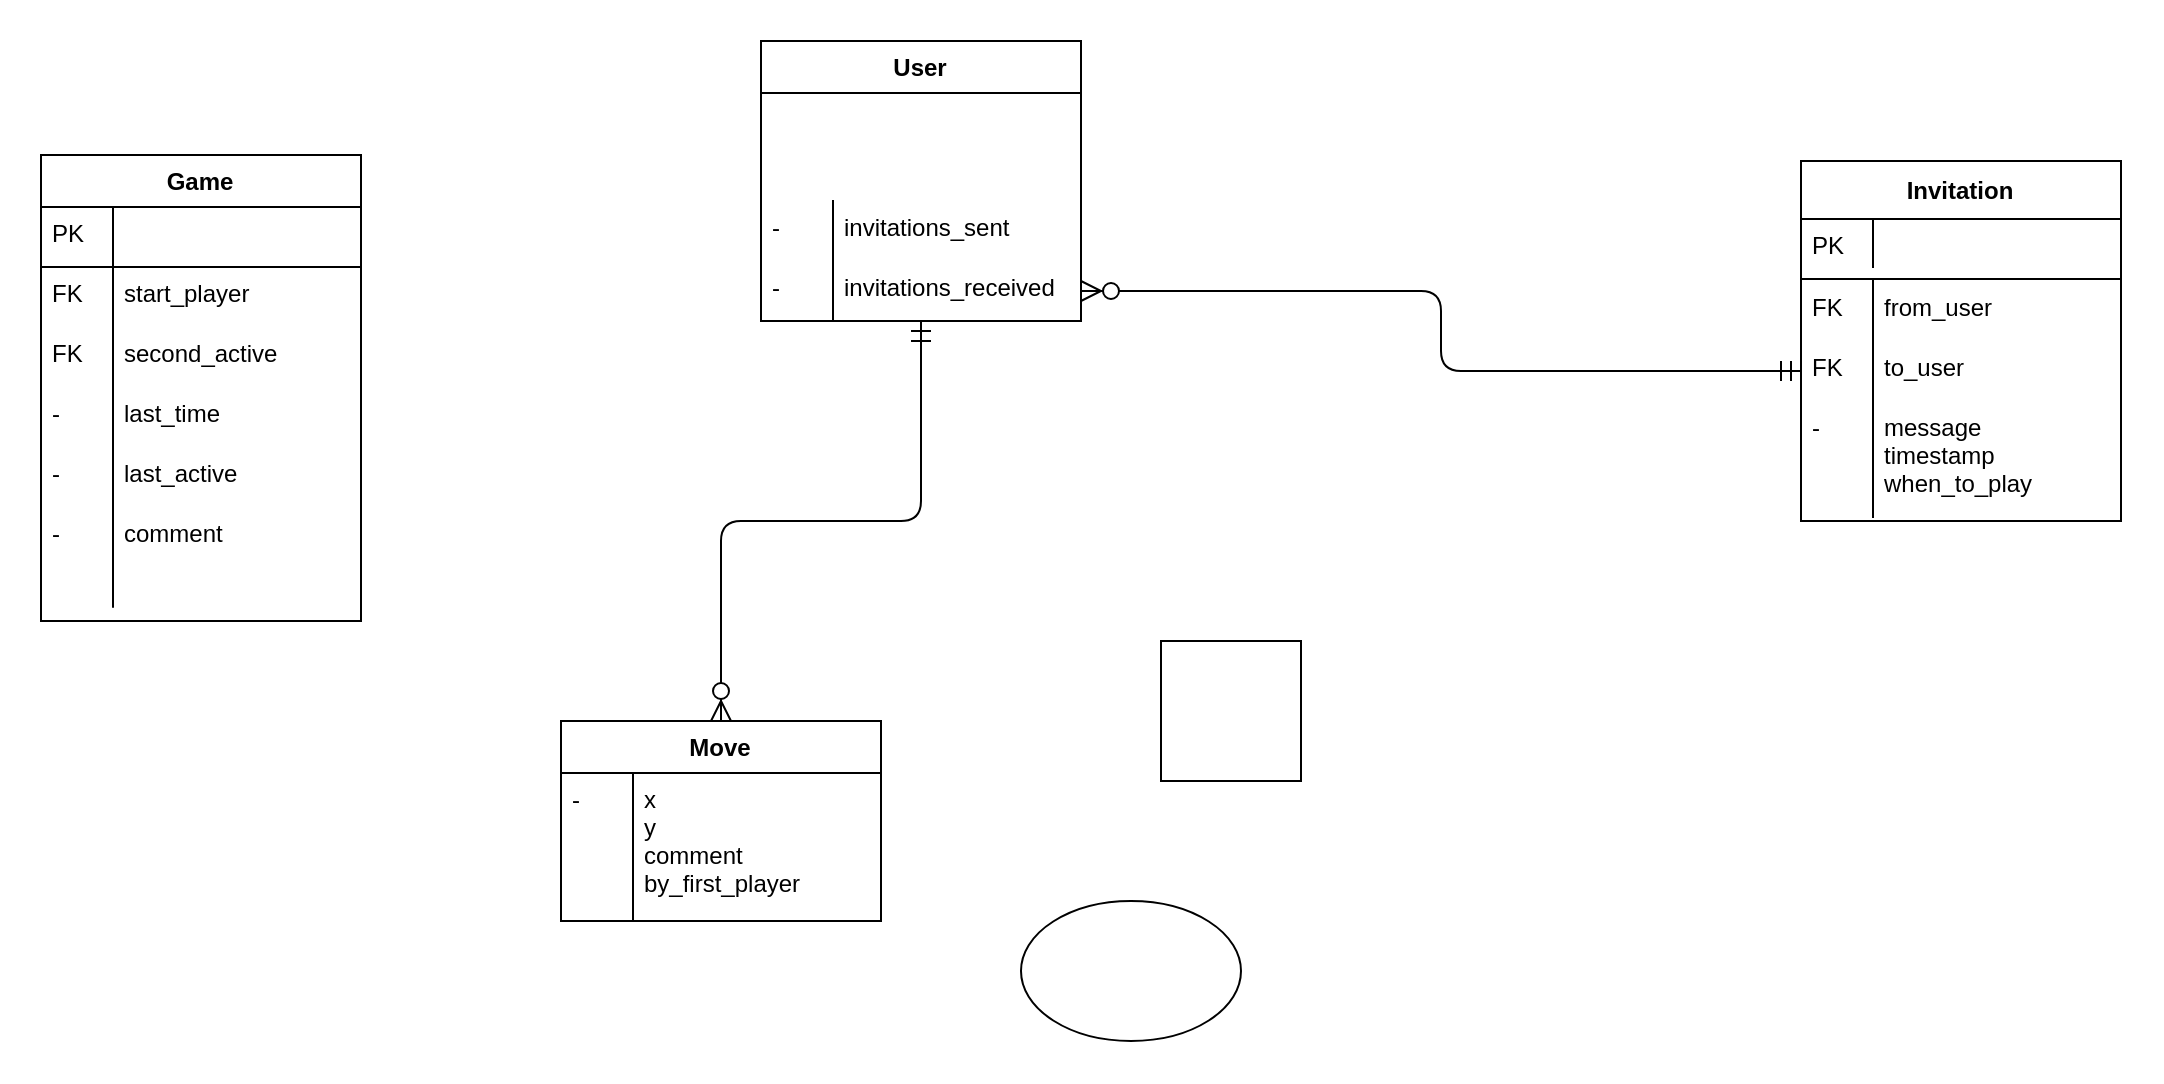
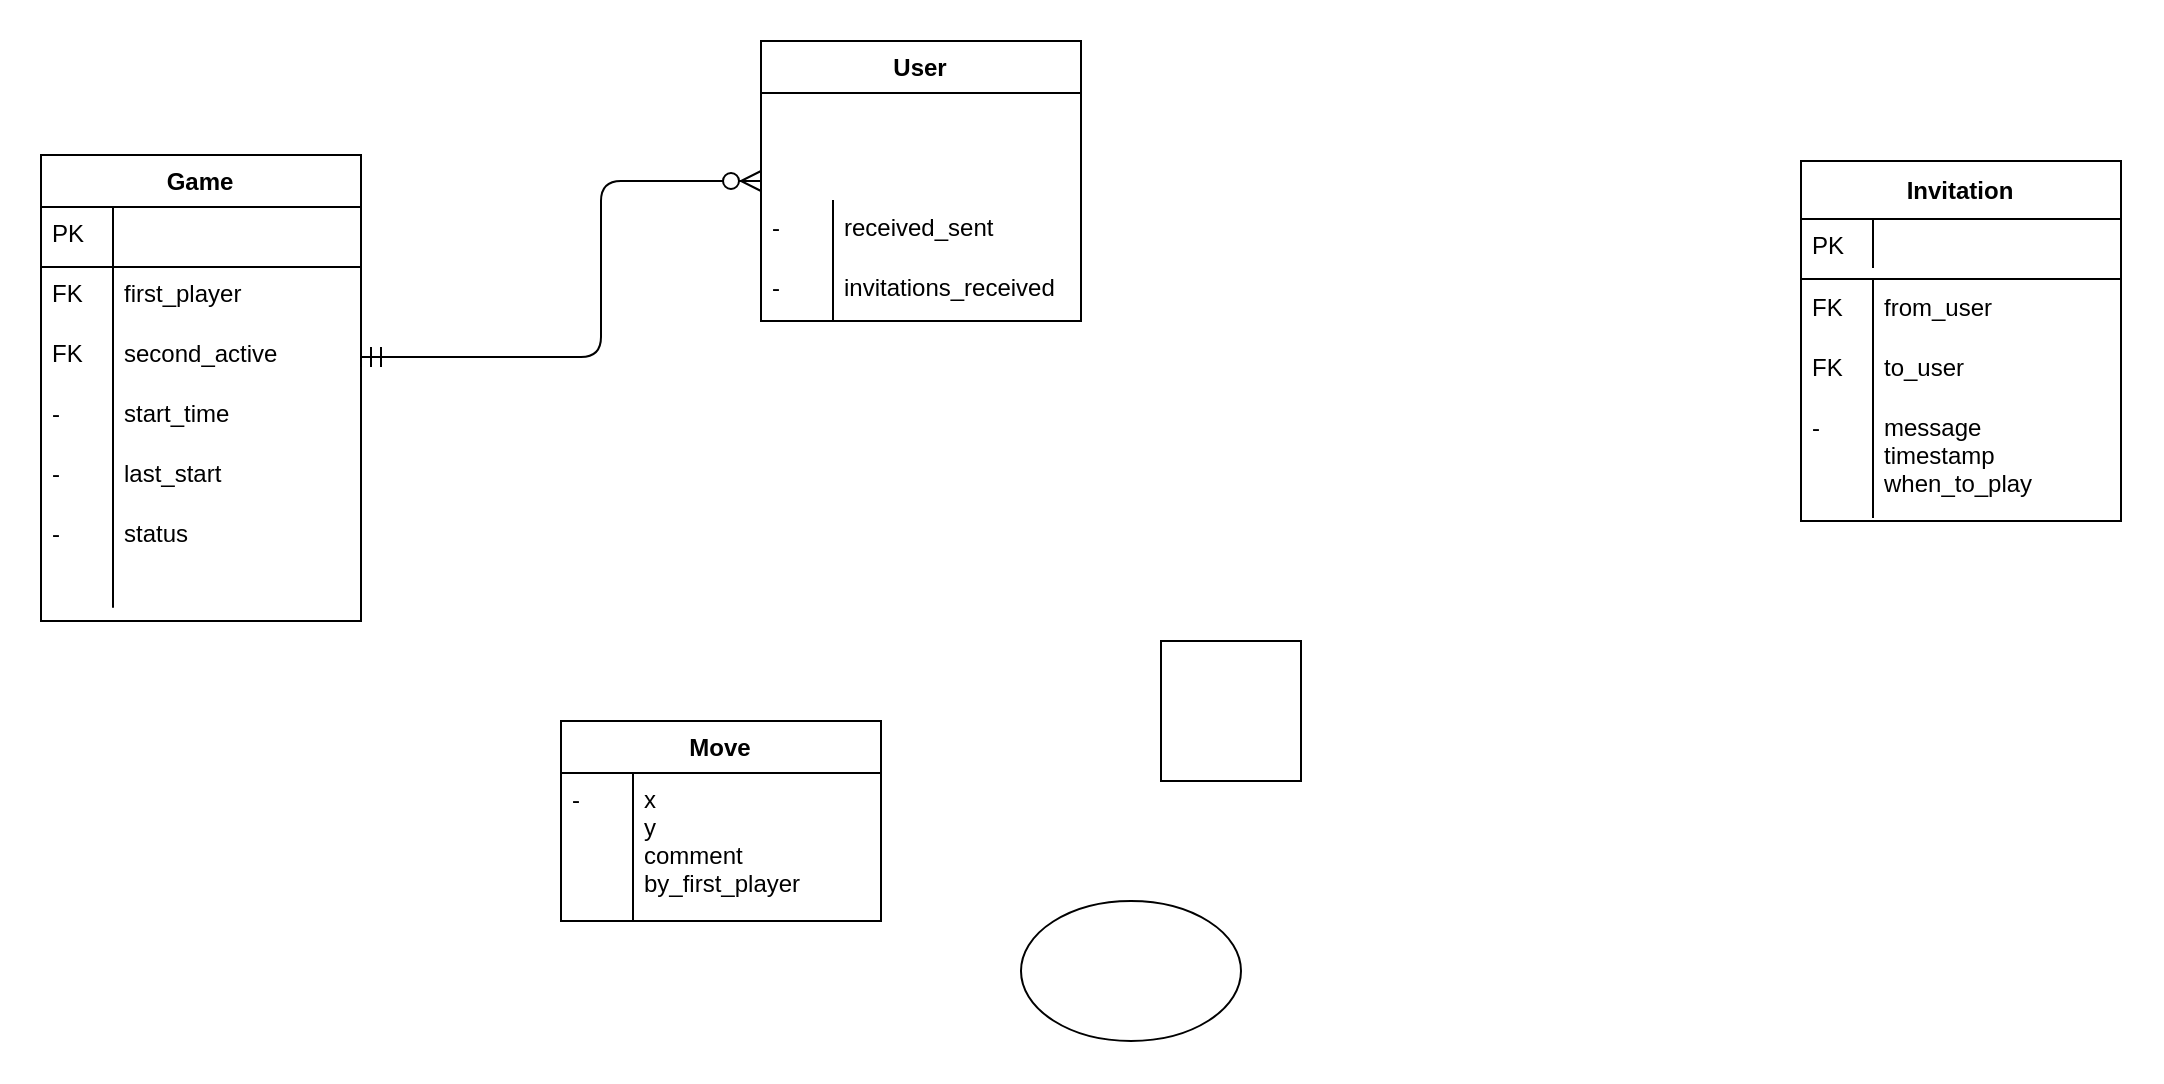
node "invitations_sent": label "invitations_sent" -> "received_sent"
node "start_player": label "start_player" -> "first_player"
edge "User" -- "second_active": added
edge "invitations_received" -- "to_user": removed
node "last_time": label "last_time" -> "start_time"
node "last_active": label "last_active" -> "last_start"
edge "User" -- "Move": removed
node "comment": label "comment" -> "status"
